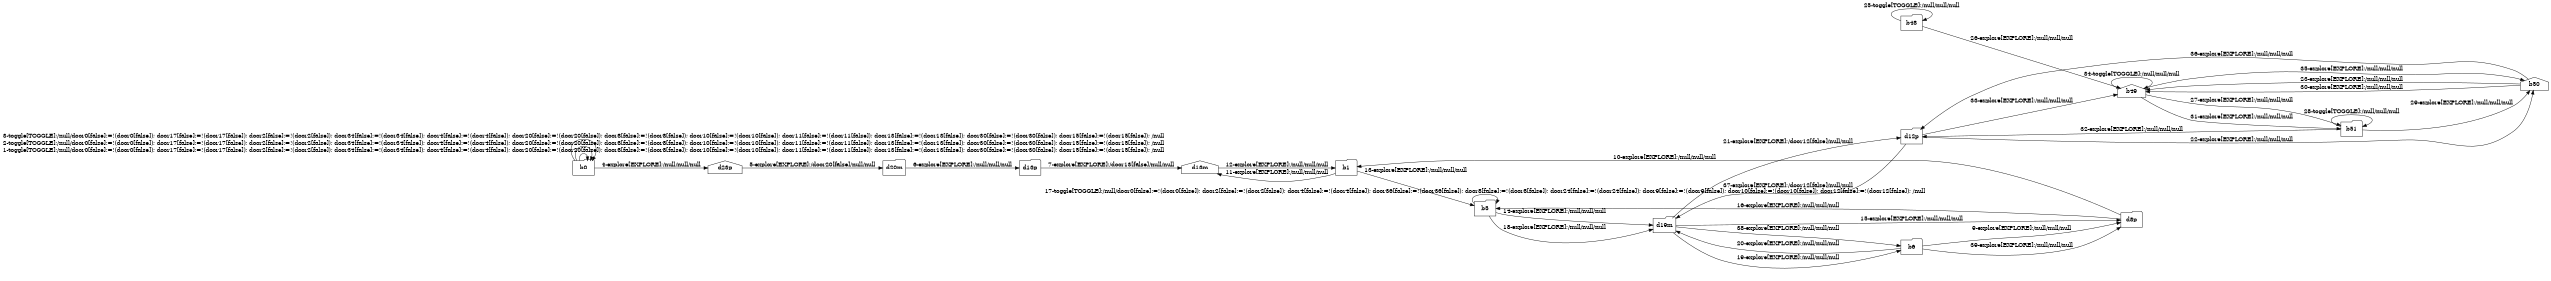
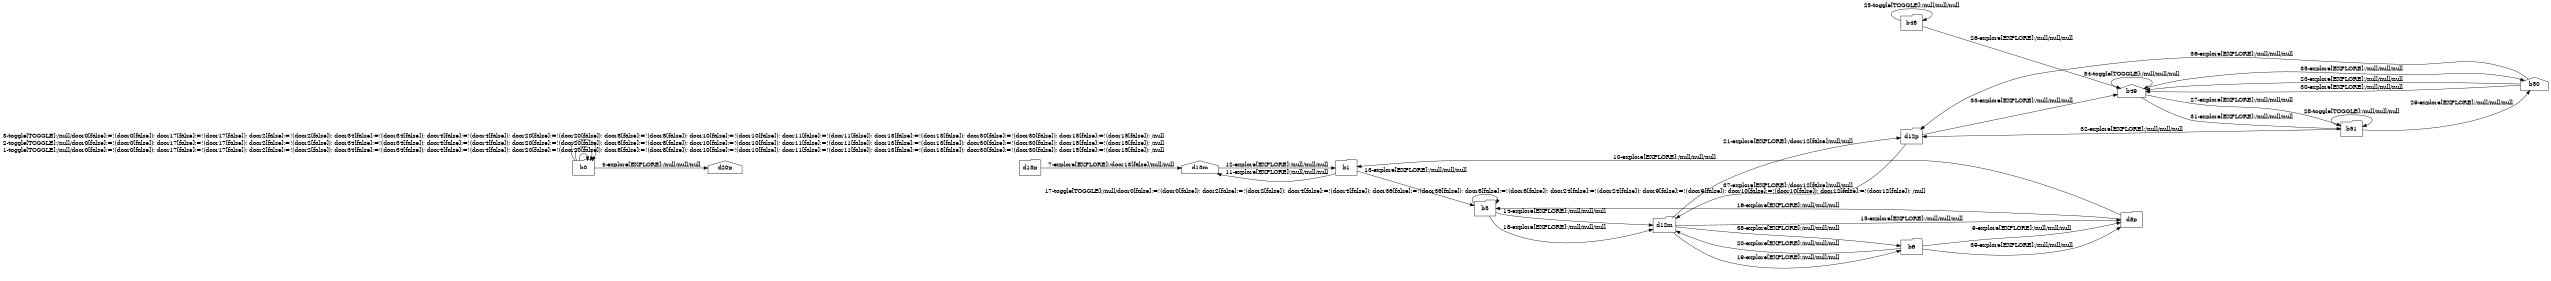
edge "d12p" -> "b50": removed, label "22-explore[EXPLORE];/null/null/null"
node "d23p": label "d23p" -> "d20p"
node "d20m": removed
node "d19m": label "d19m" -> "d12m"
